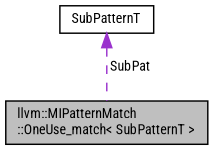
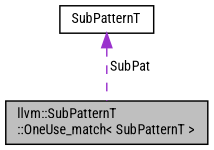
node "llvm::MIPatternMatch ::OneUse_match< SubPatternT >": label "llvm::MIPatternMatch ::OneUse_match< SubPatternT >" -> "llvm::SubPatternT ::OneUse_match< SubPatternT >"
